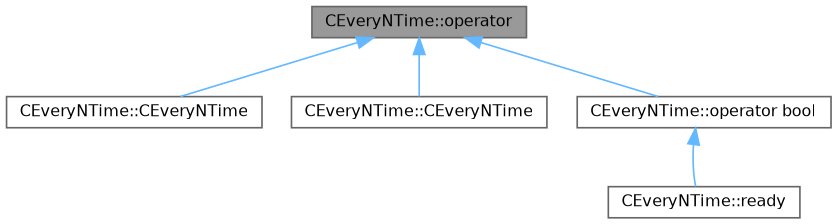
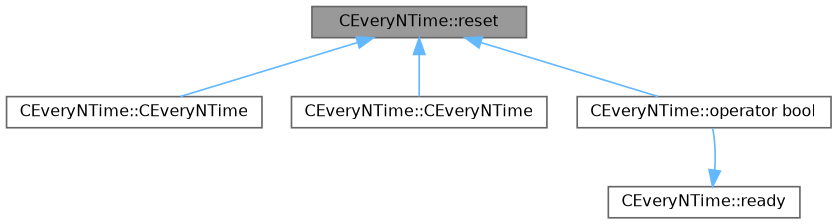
node "CEveryNTime::operator": label "CEveryNTime::operator" -> "CEveryNTime::reset"
edge "CEveryNTime::ready" -> "CEveryNTime::operator bool": reversed
